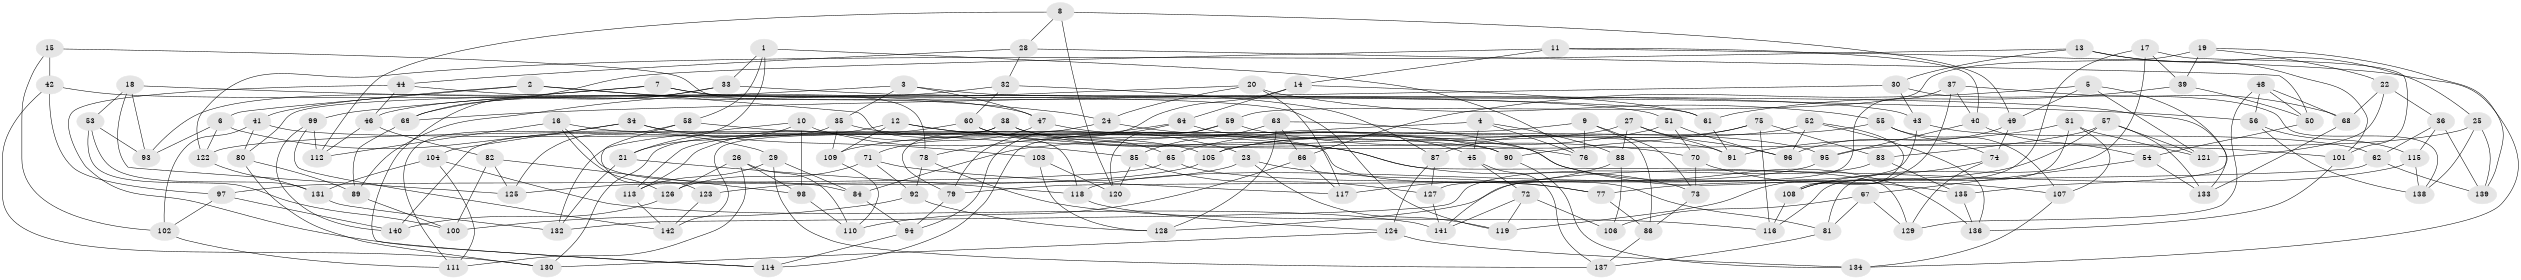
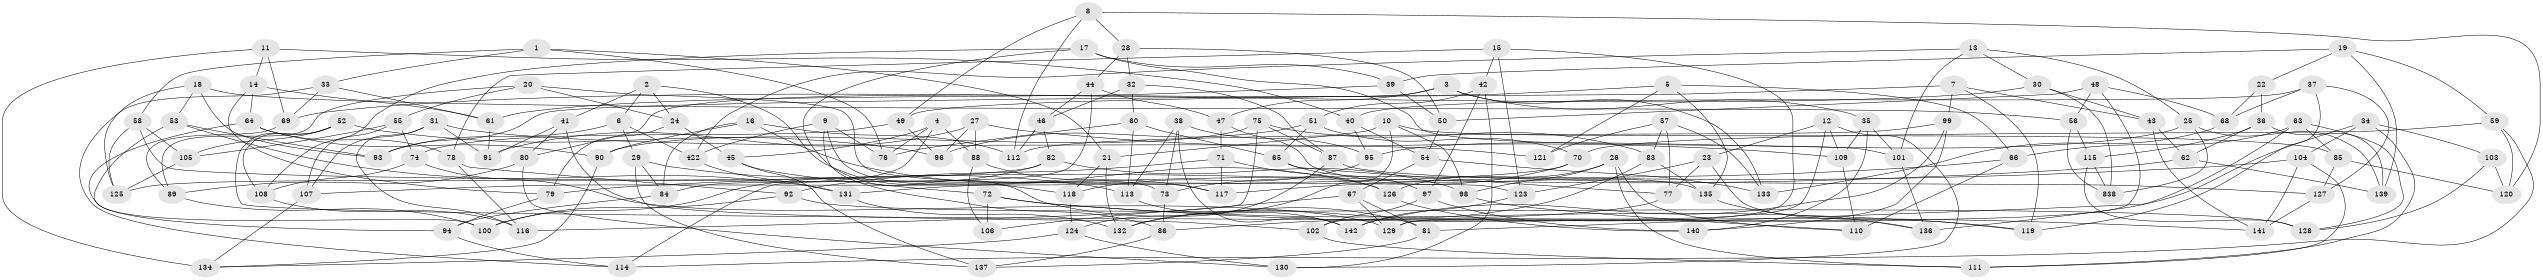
edge "15" -- "123": added
edge "22" -- "121": removed
node "122": label "122" -> "422"
node "138": label "138" -> "838"
